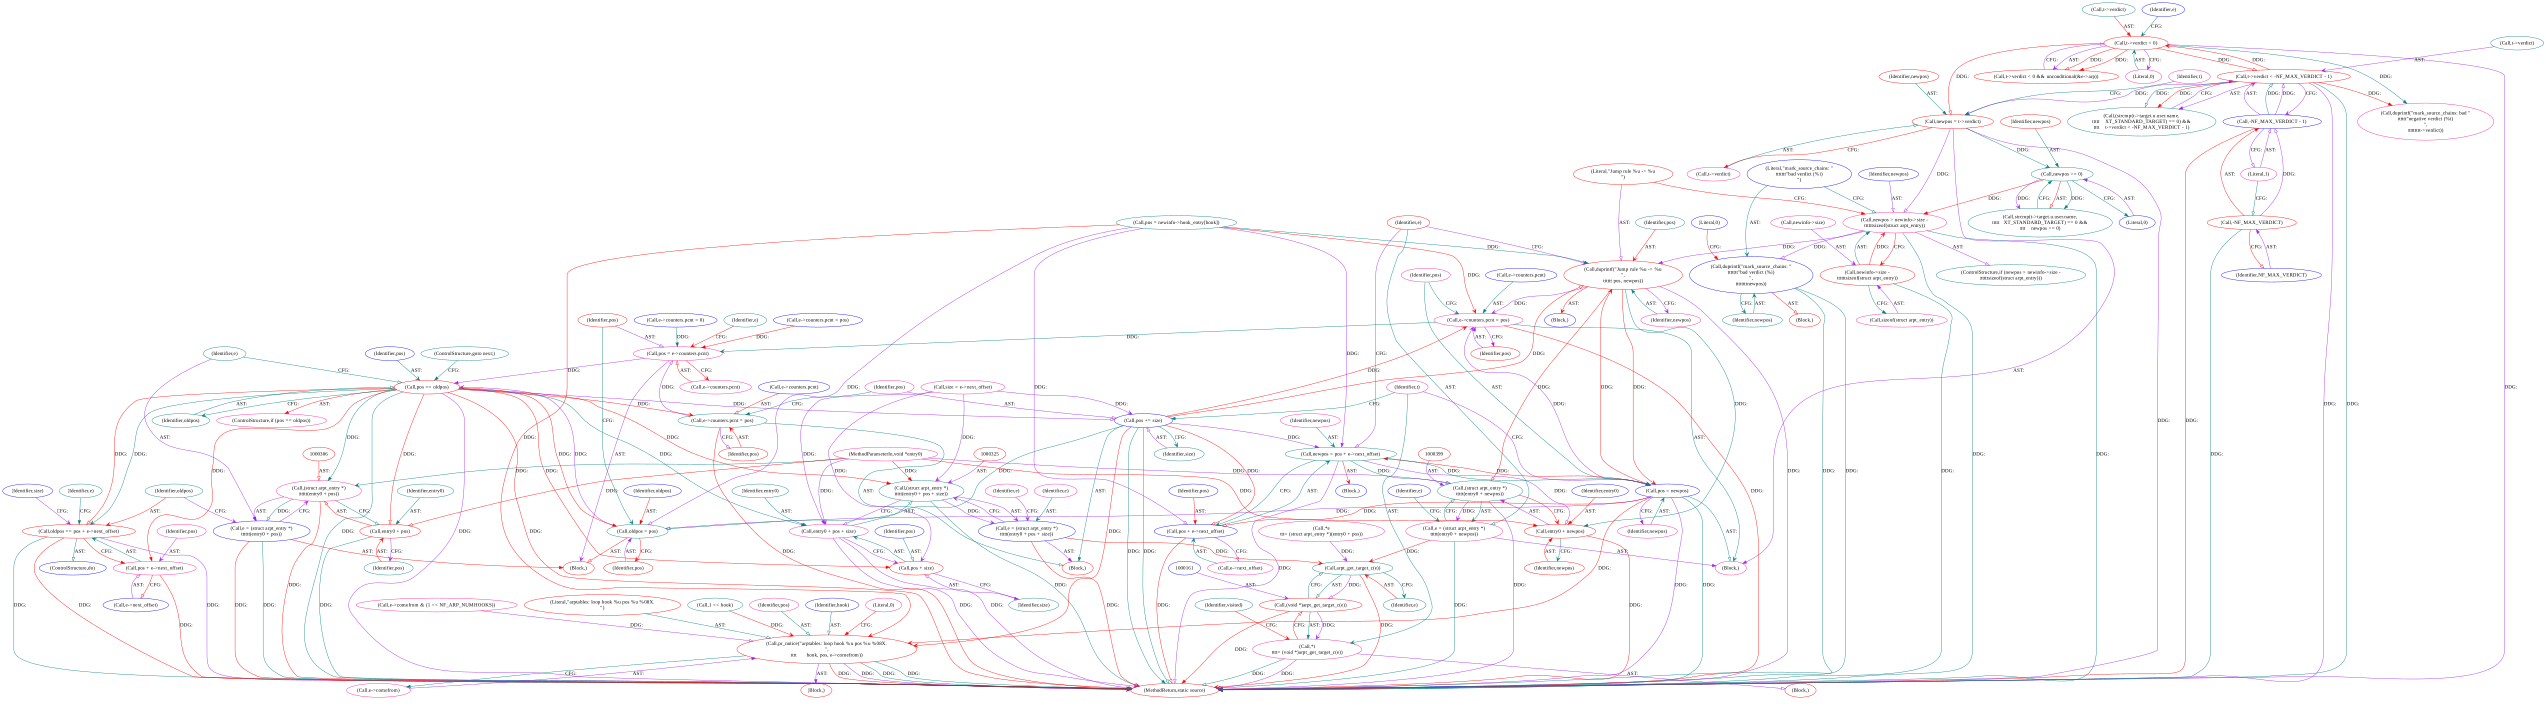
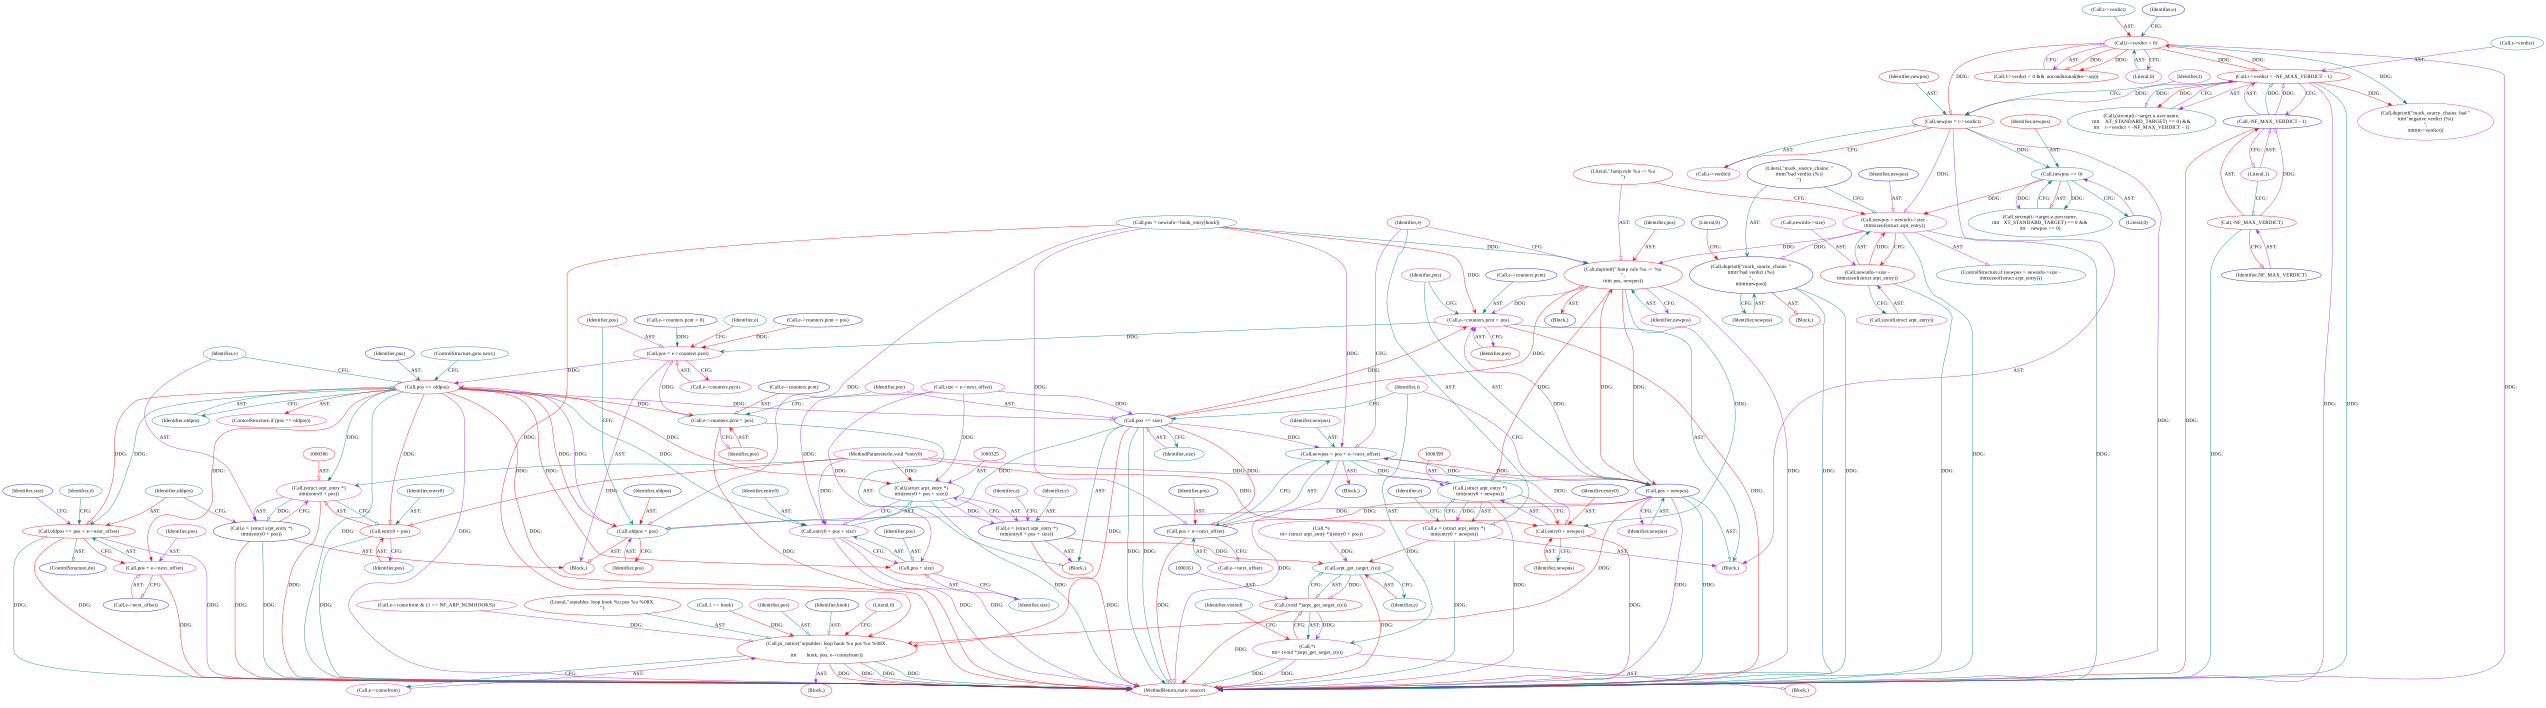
edge "(Call,pos == oldpos)" -> "(Call,oldpos = pos)": arrowhead normal -> vee
